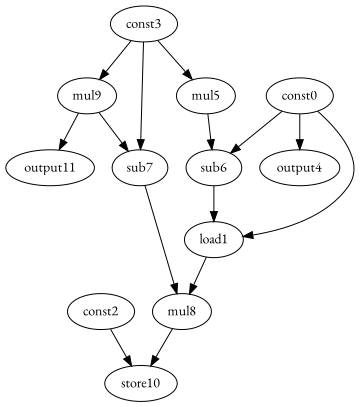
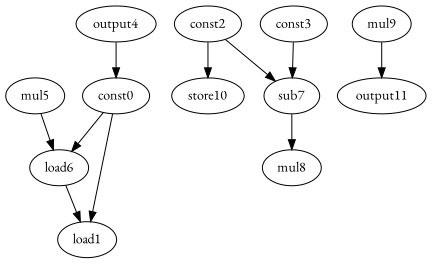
edge "const3" -> "mul9": removed
edge "const3" -> "mul5": removed
edge "const0" -> "output4": reversed
edge "mul9" -> "sub7": now "const2" -> "sub7"
node "sub6": label "sub6" -> "load6"
edge "load1" -> "mul8": removed
edge "mul8" -> "store10": removed
